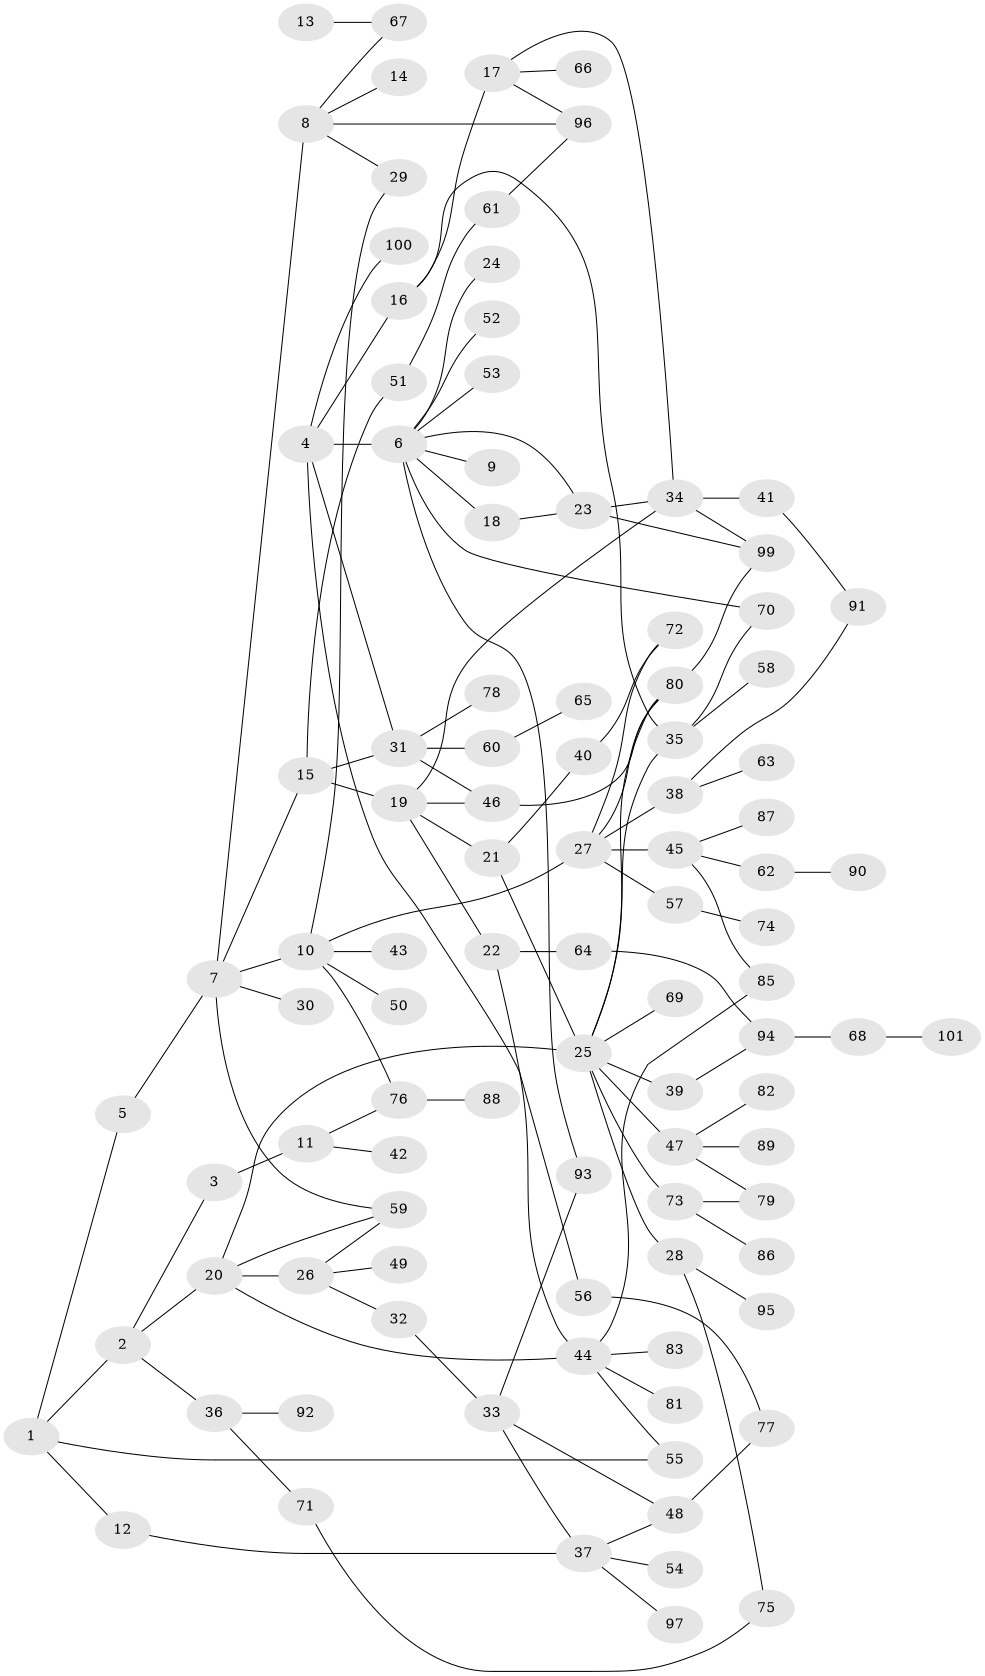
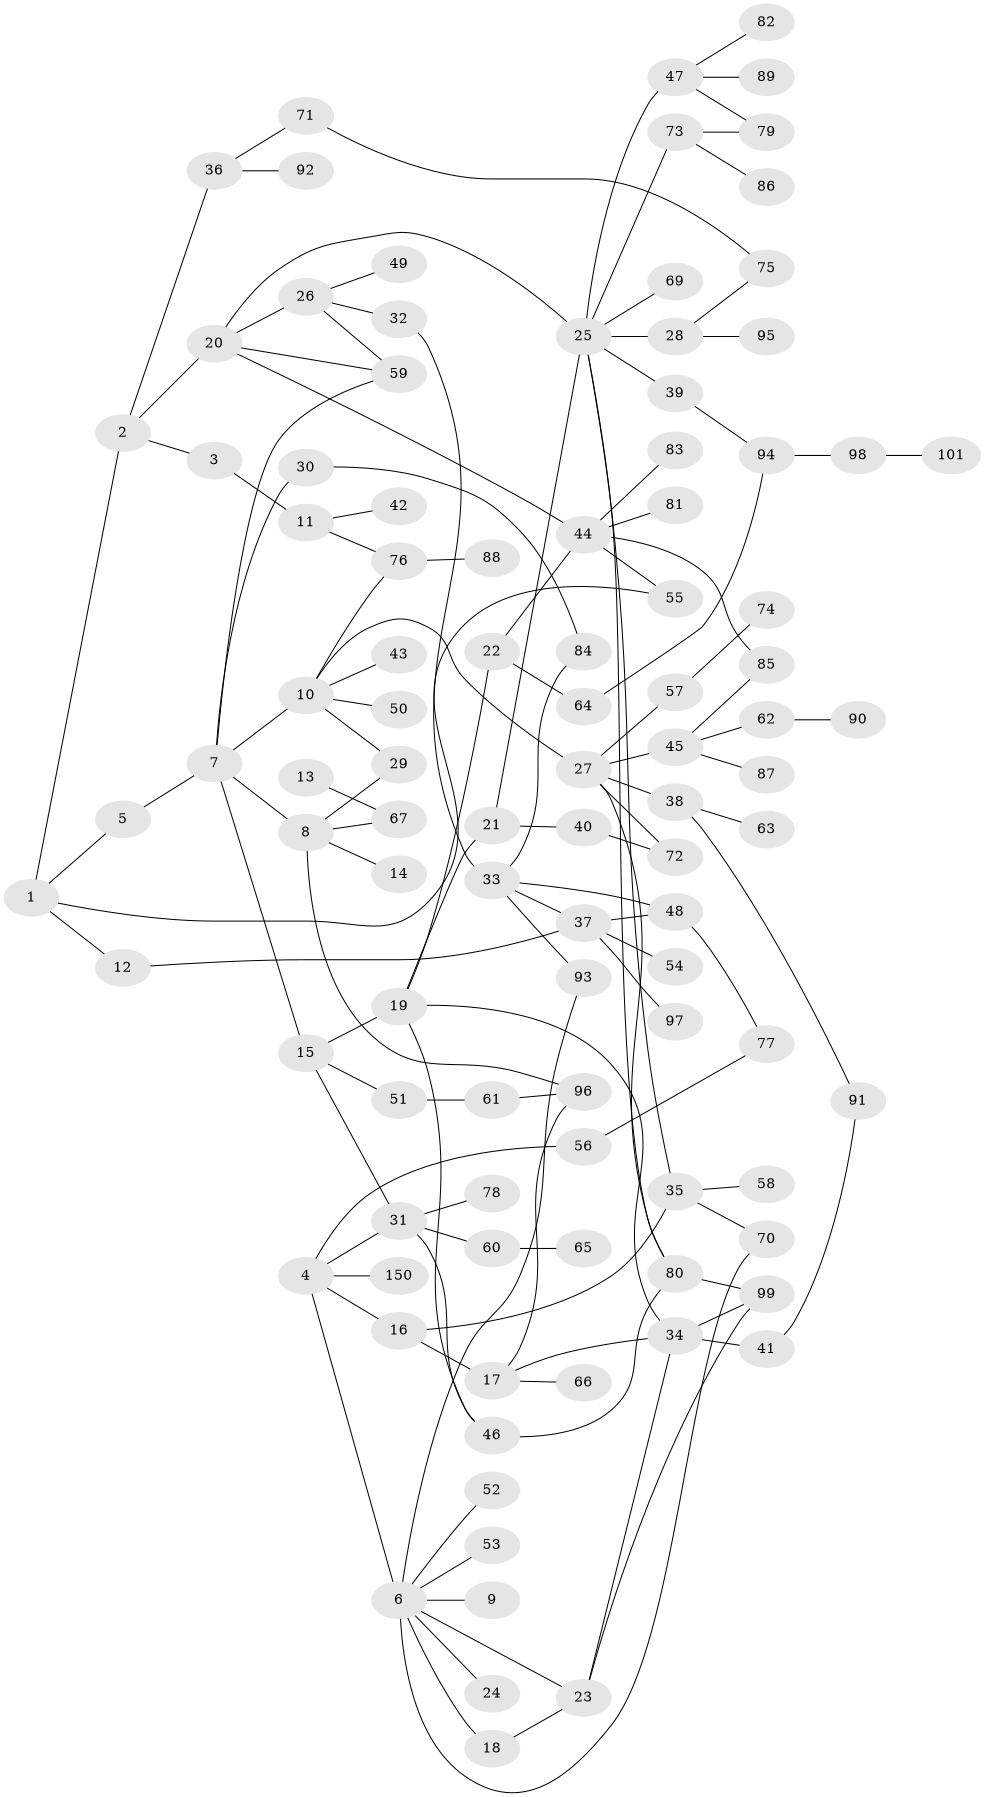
node "100": label "100" -> "150"
node "84": added
node "68": label "68" -> "98"
